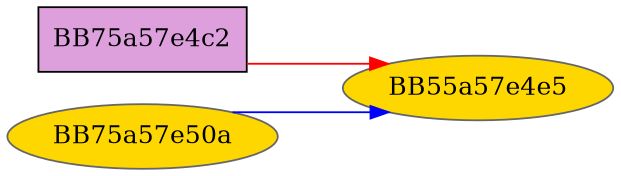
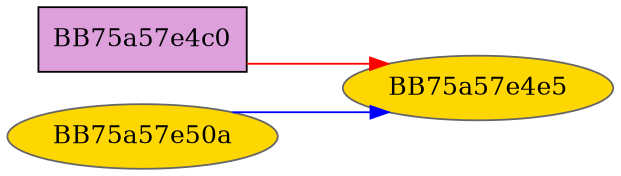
node "BB75a57e4c2": label "BB75a57e4c2" -> "BB75a57e4c0"
node "BB55a57e4e5": label "BB55a57e4e5" -> "BB75a57e4e5"
